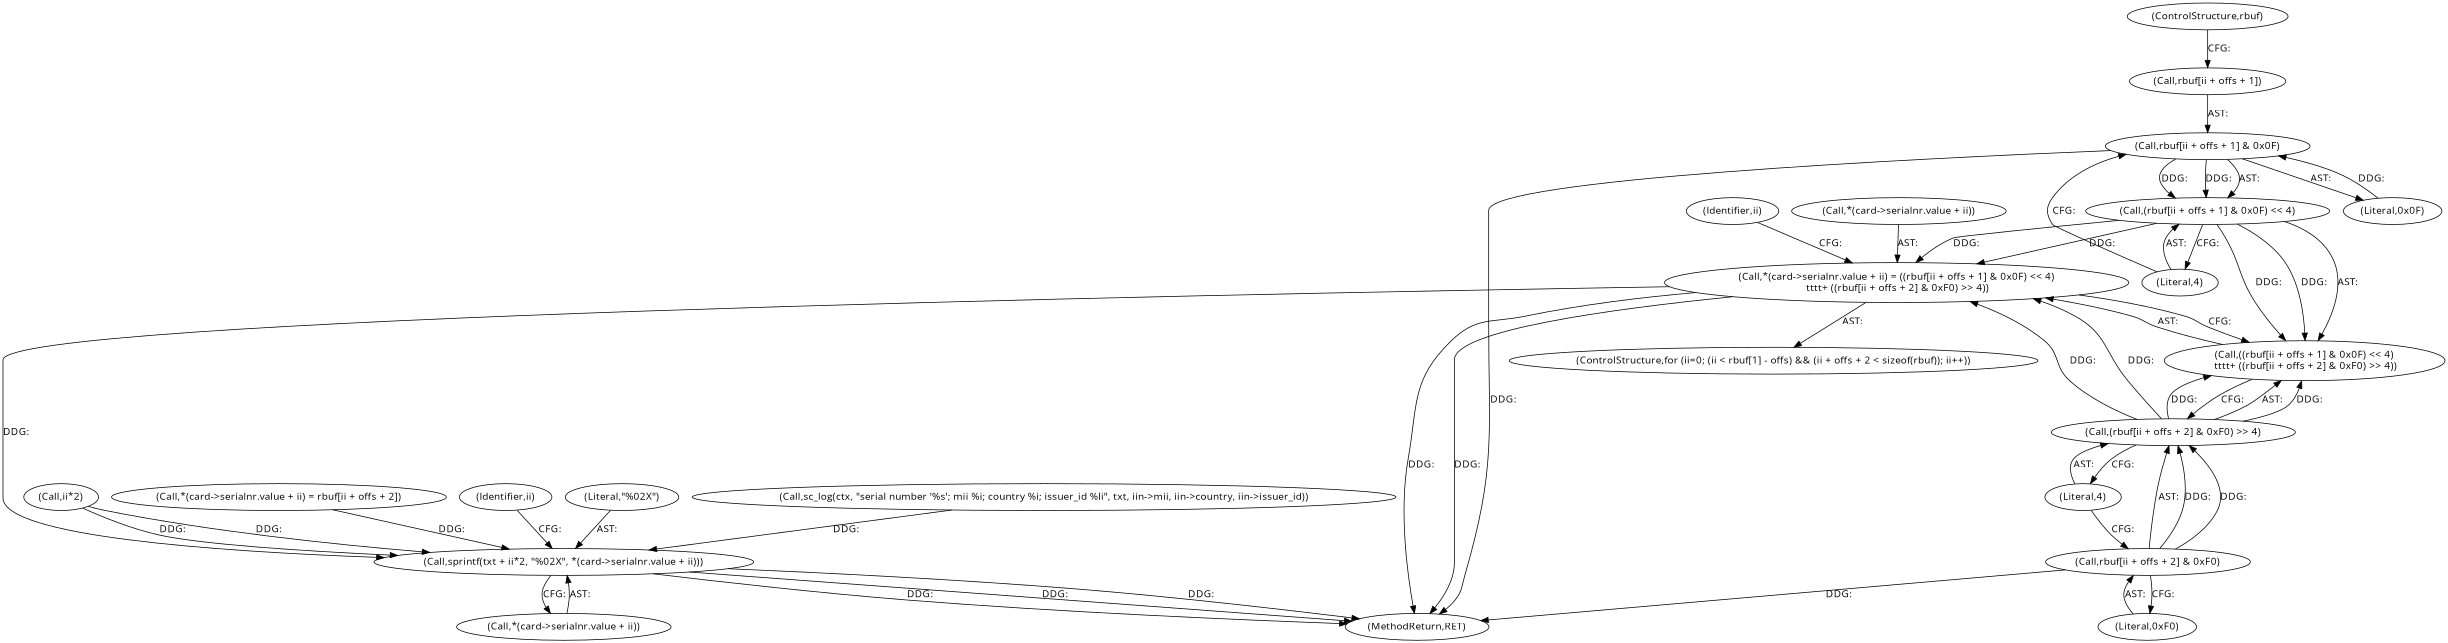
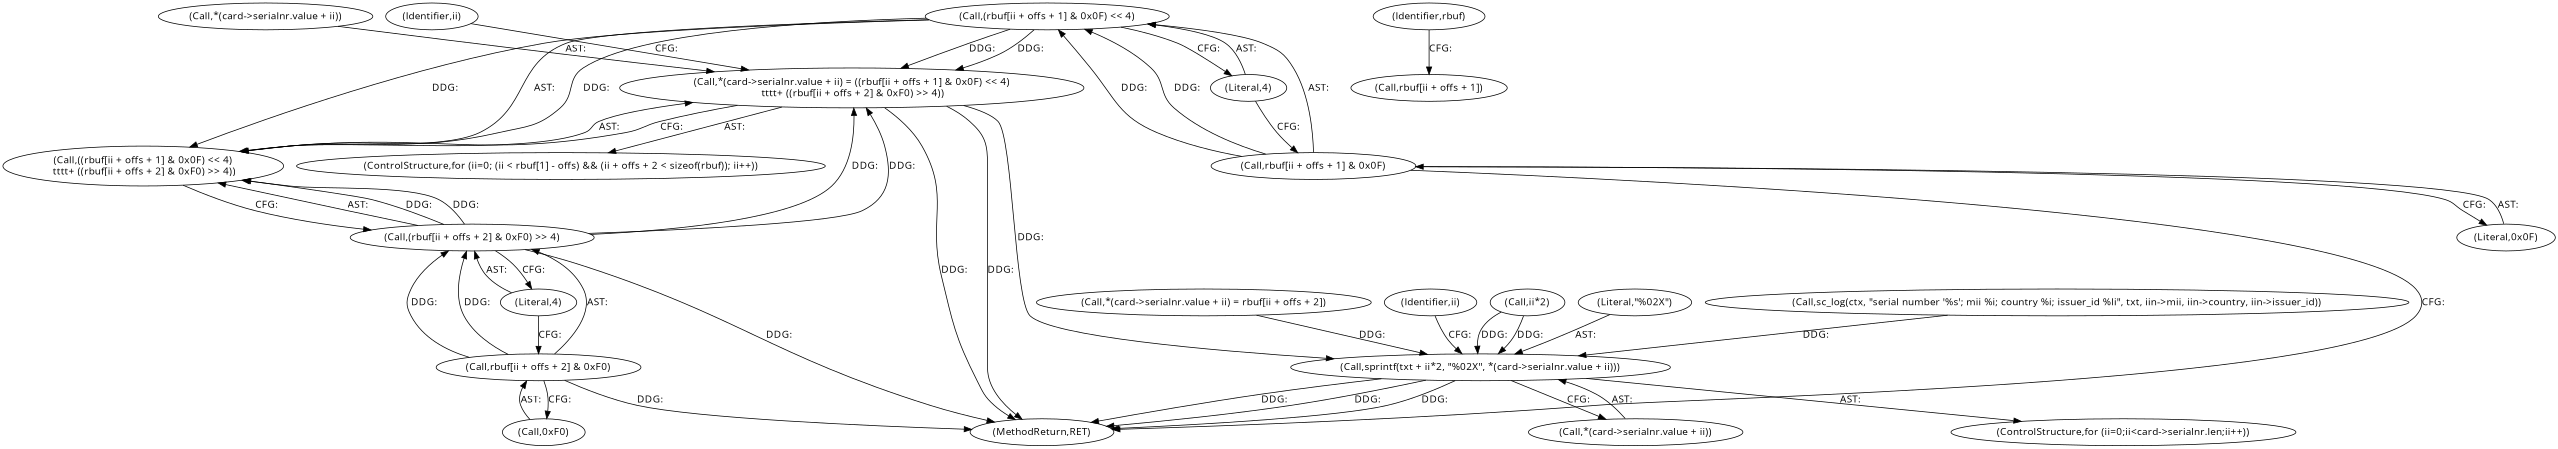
node "(ControlStructure,rbuf)": label "(ControlStructure,rbuf)" -> "(Identifier,rbuf)"
edge "(Call,rbuf[ii + offs + 1])" -> "(Call,rbuf[ii + offs + 1] & 0x0F)": removed, label "AST:"
edge "(Call,rbuf[ii + offs + 1] & 0x0F)" -> "(Literal,0x0F)": label "AST: " -> "CFG: "
edge "(Literal,0x0F)" -> "(Call,rbuf[ii + offs + 1] & 0x0F)": label "DDG: " -> "AST: "
edge "(Call,(rbuf[ii + offs + 2] & 0xF0) >> 4)" -> "(MethodReturn,RET)": added, label "DDG:"
edge "(Call,rbuf[ii + offs + 1] & 0x0F)" -> "(MethodReturn,RET)": label "DDG: " -> "CFG: "
node "(ControlStructure,for (ii=0;ii<card->serialnr.len;ii++))": added
node "(Literal,0xF0)": label "(Literal,0xF0)" -> "(Call,0xF0)"
